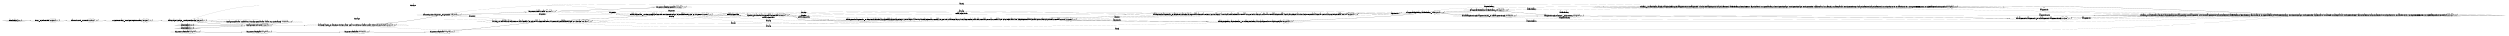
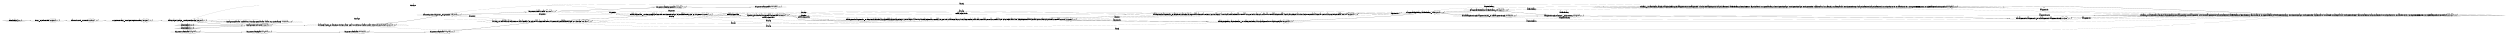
node "derbyConnector.createSegmentTable()@@@14@@@['1', '1', '1']": added
